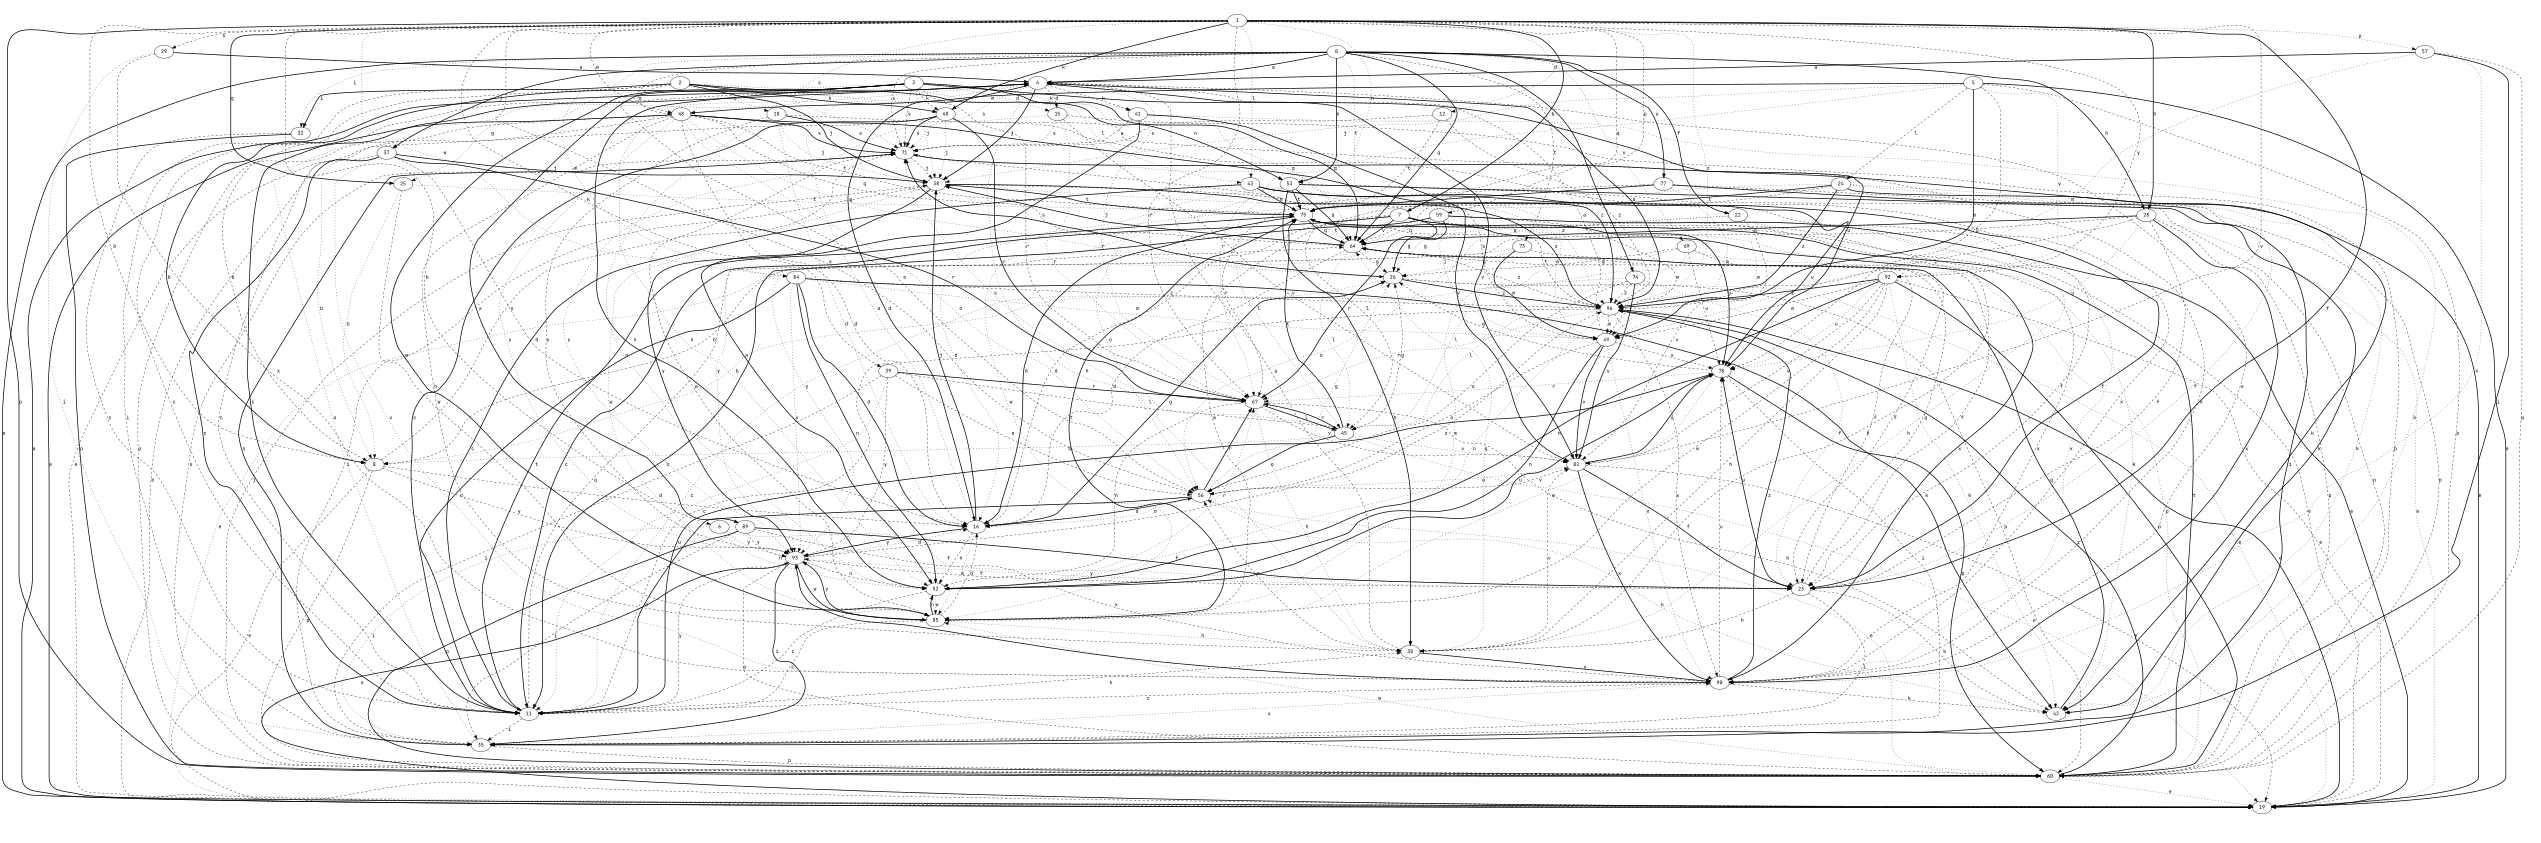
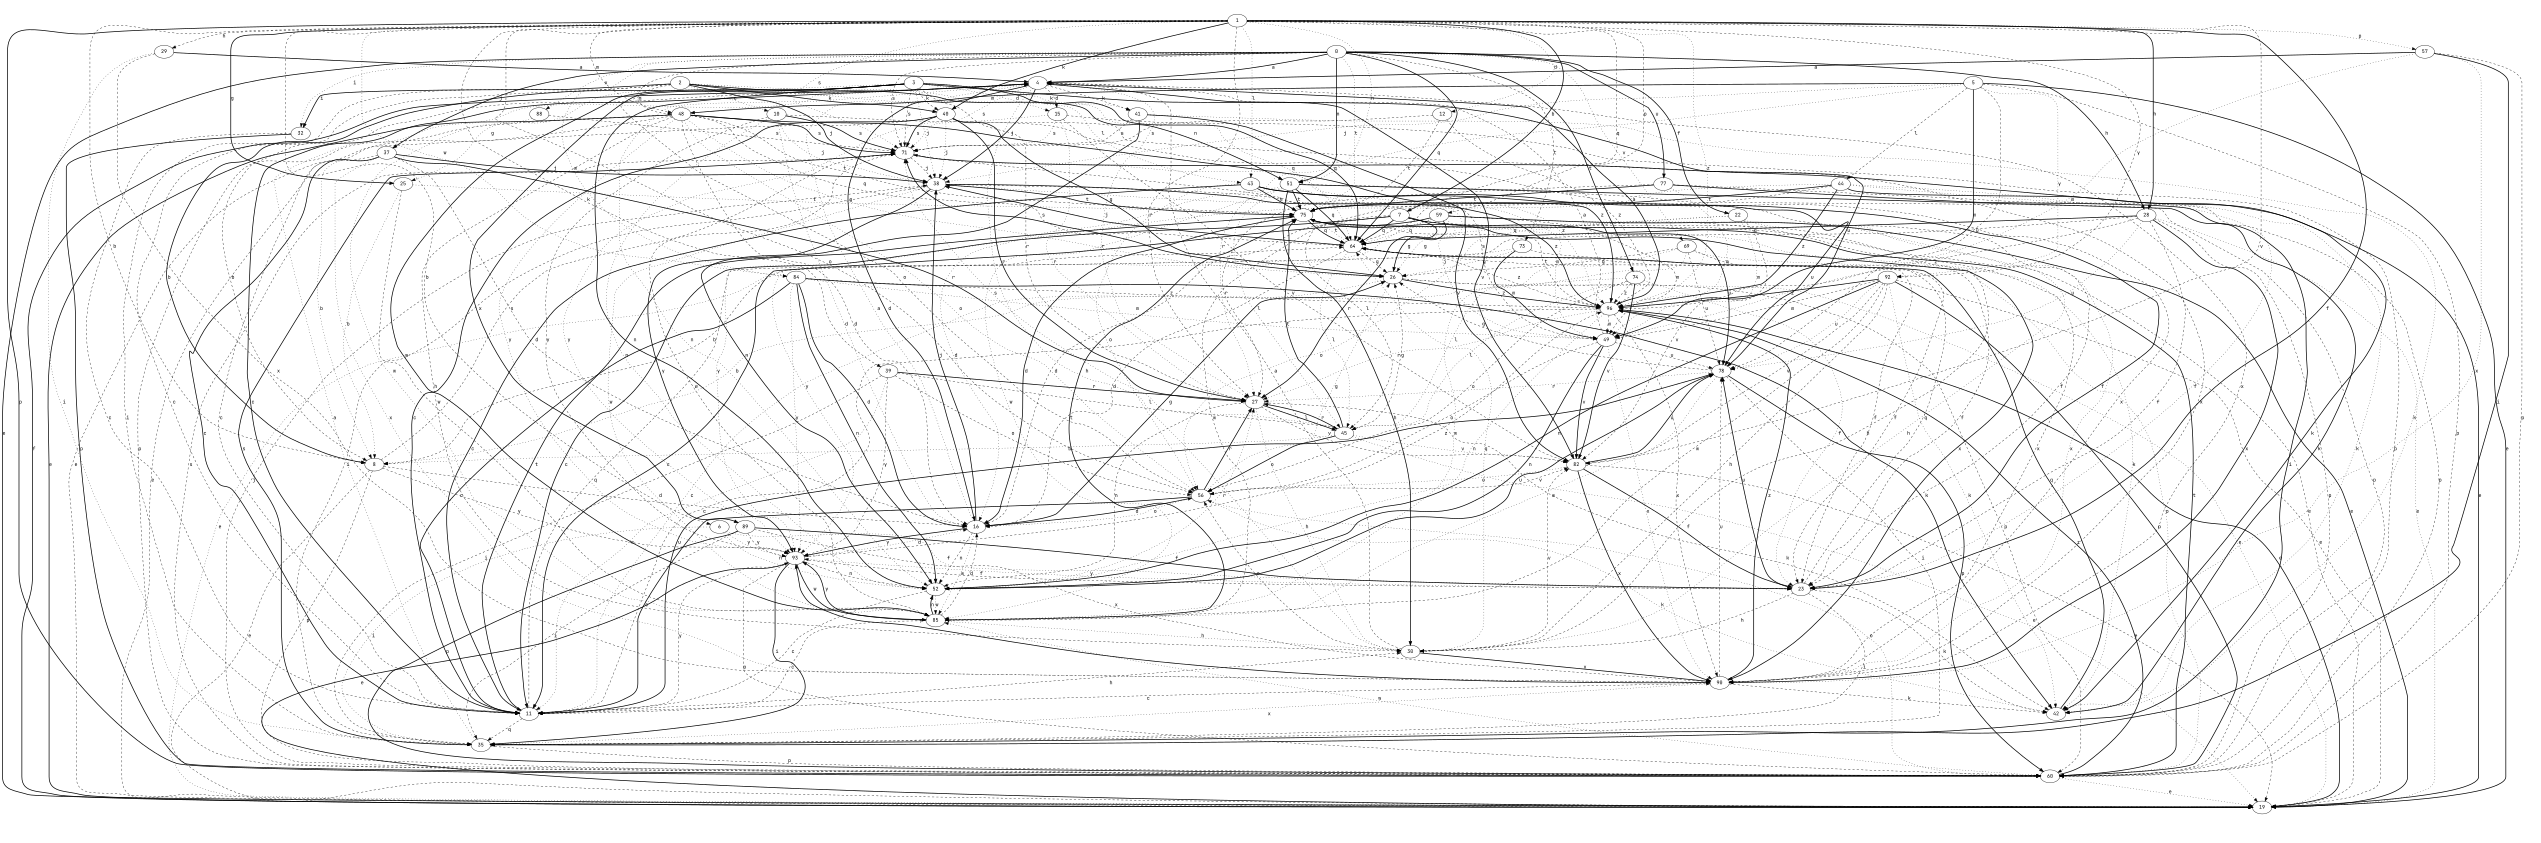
node "88": added
node "53": label "53" -> "51"
node "24": label "24" -> "44"
edge "7" -> "64": label "v" -> "q"
edge "40" -> "26": added, label "g"
node "67": label "67" -> "27"
edge "19" -> "4": label "a" -> "f"
edge "11" -> "35": label "i" -> "q"
